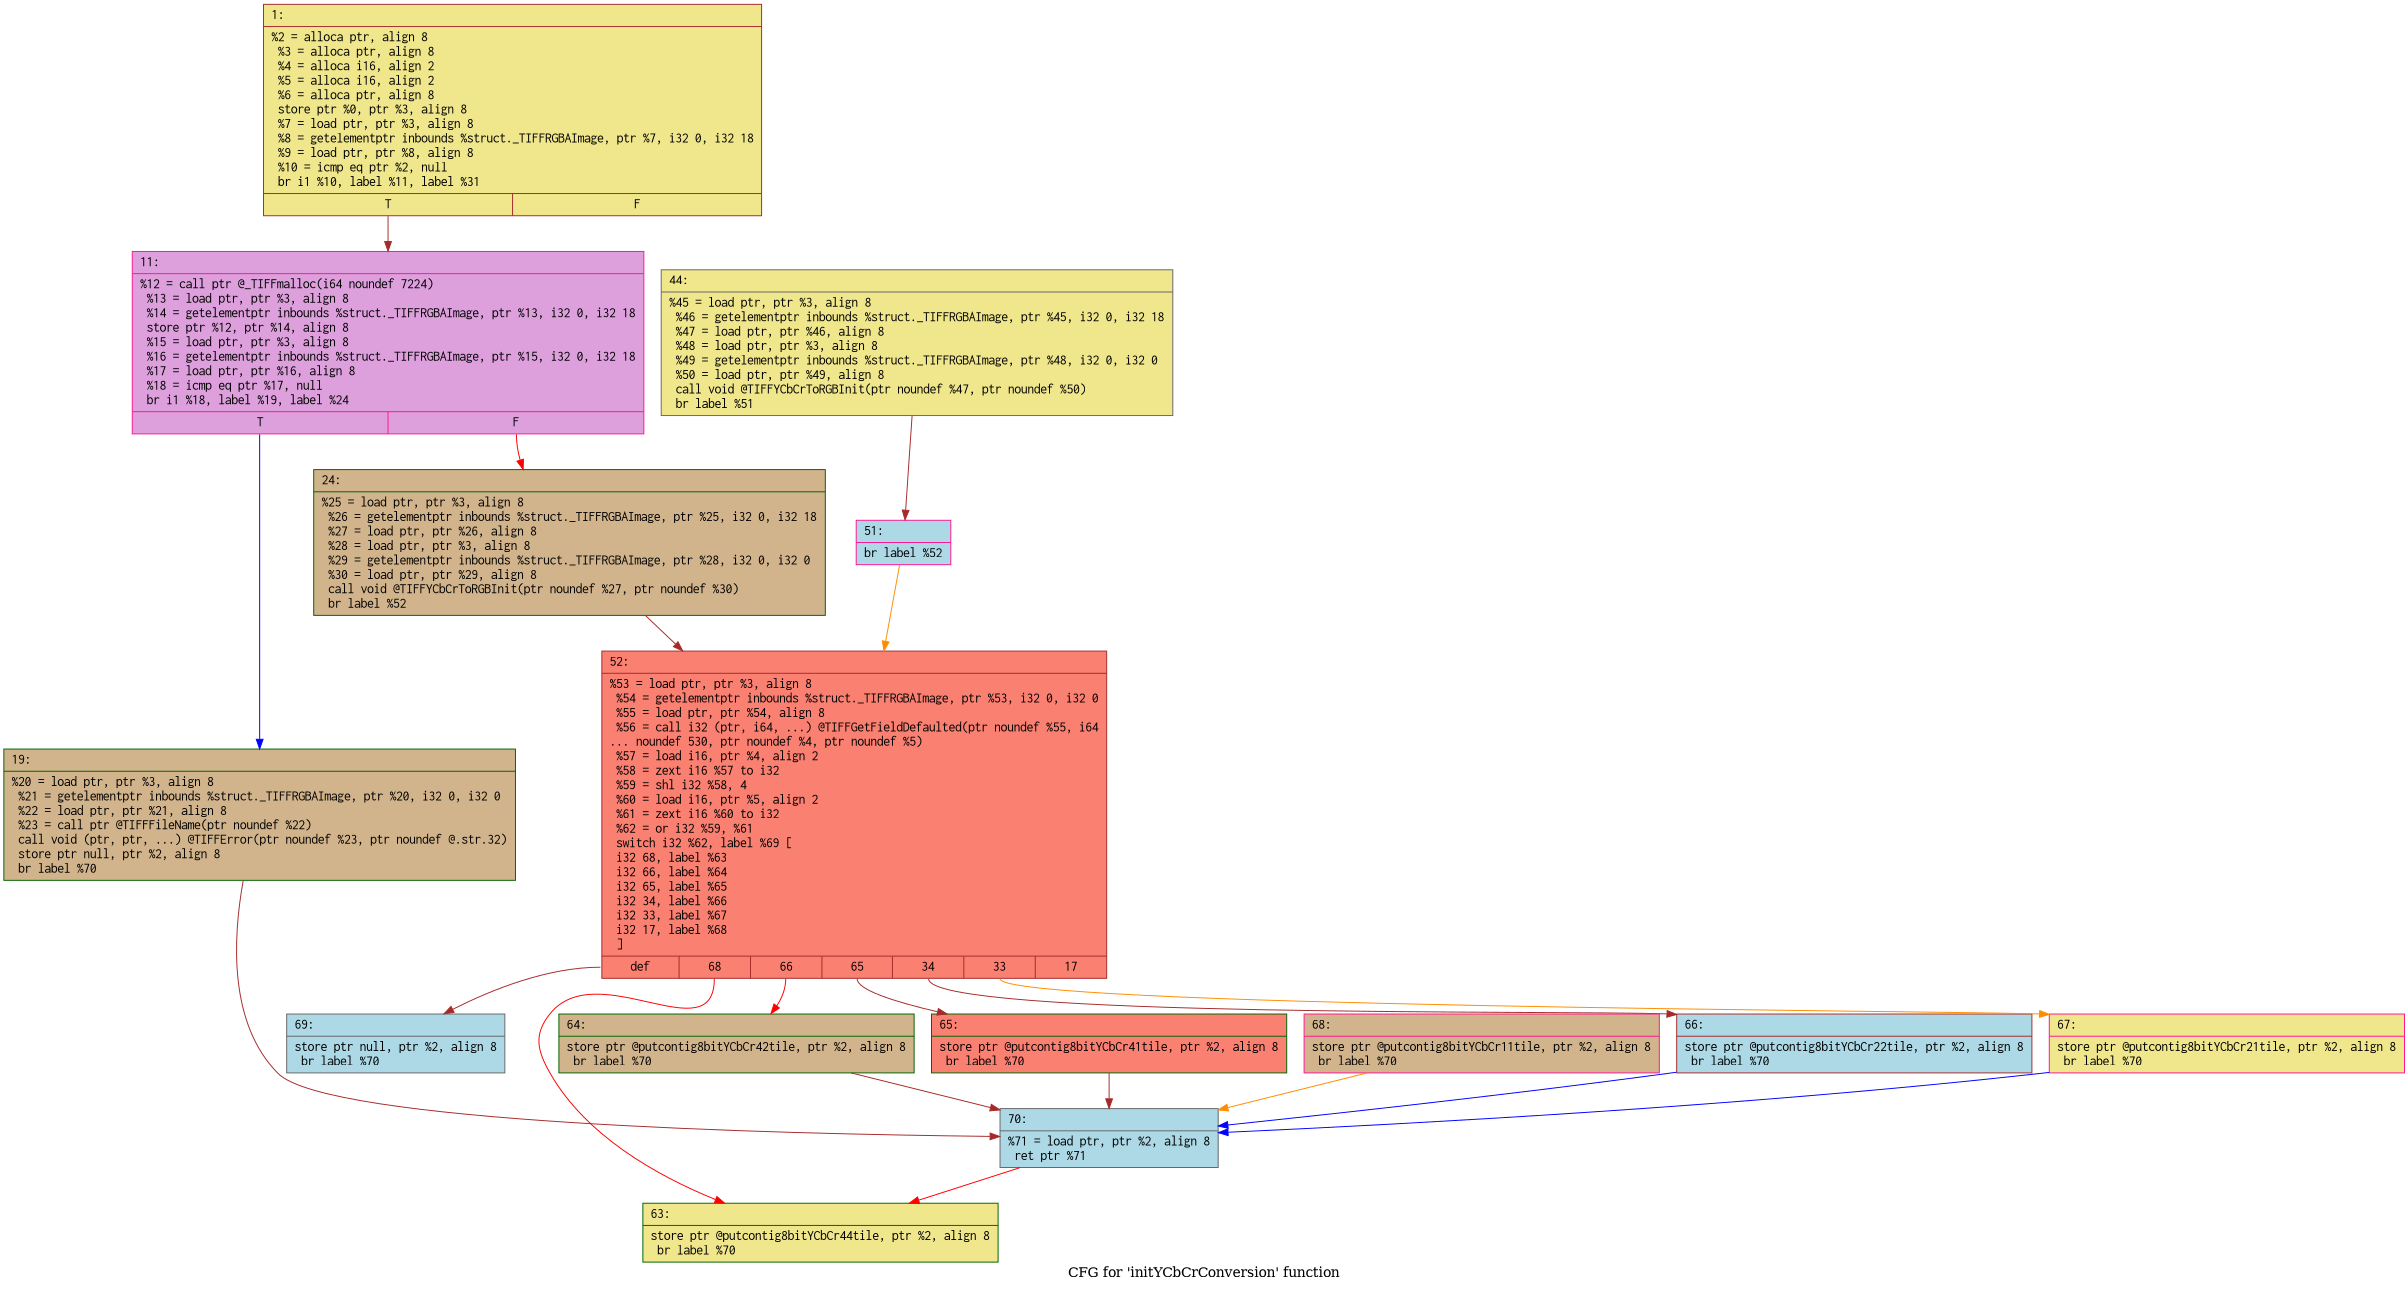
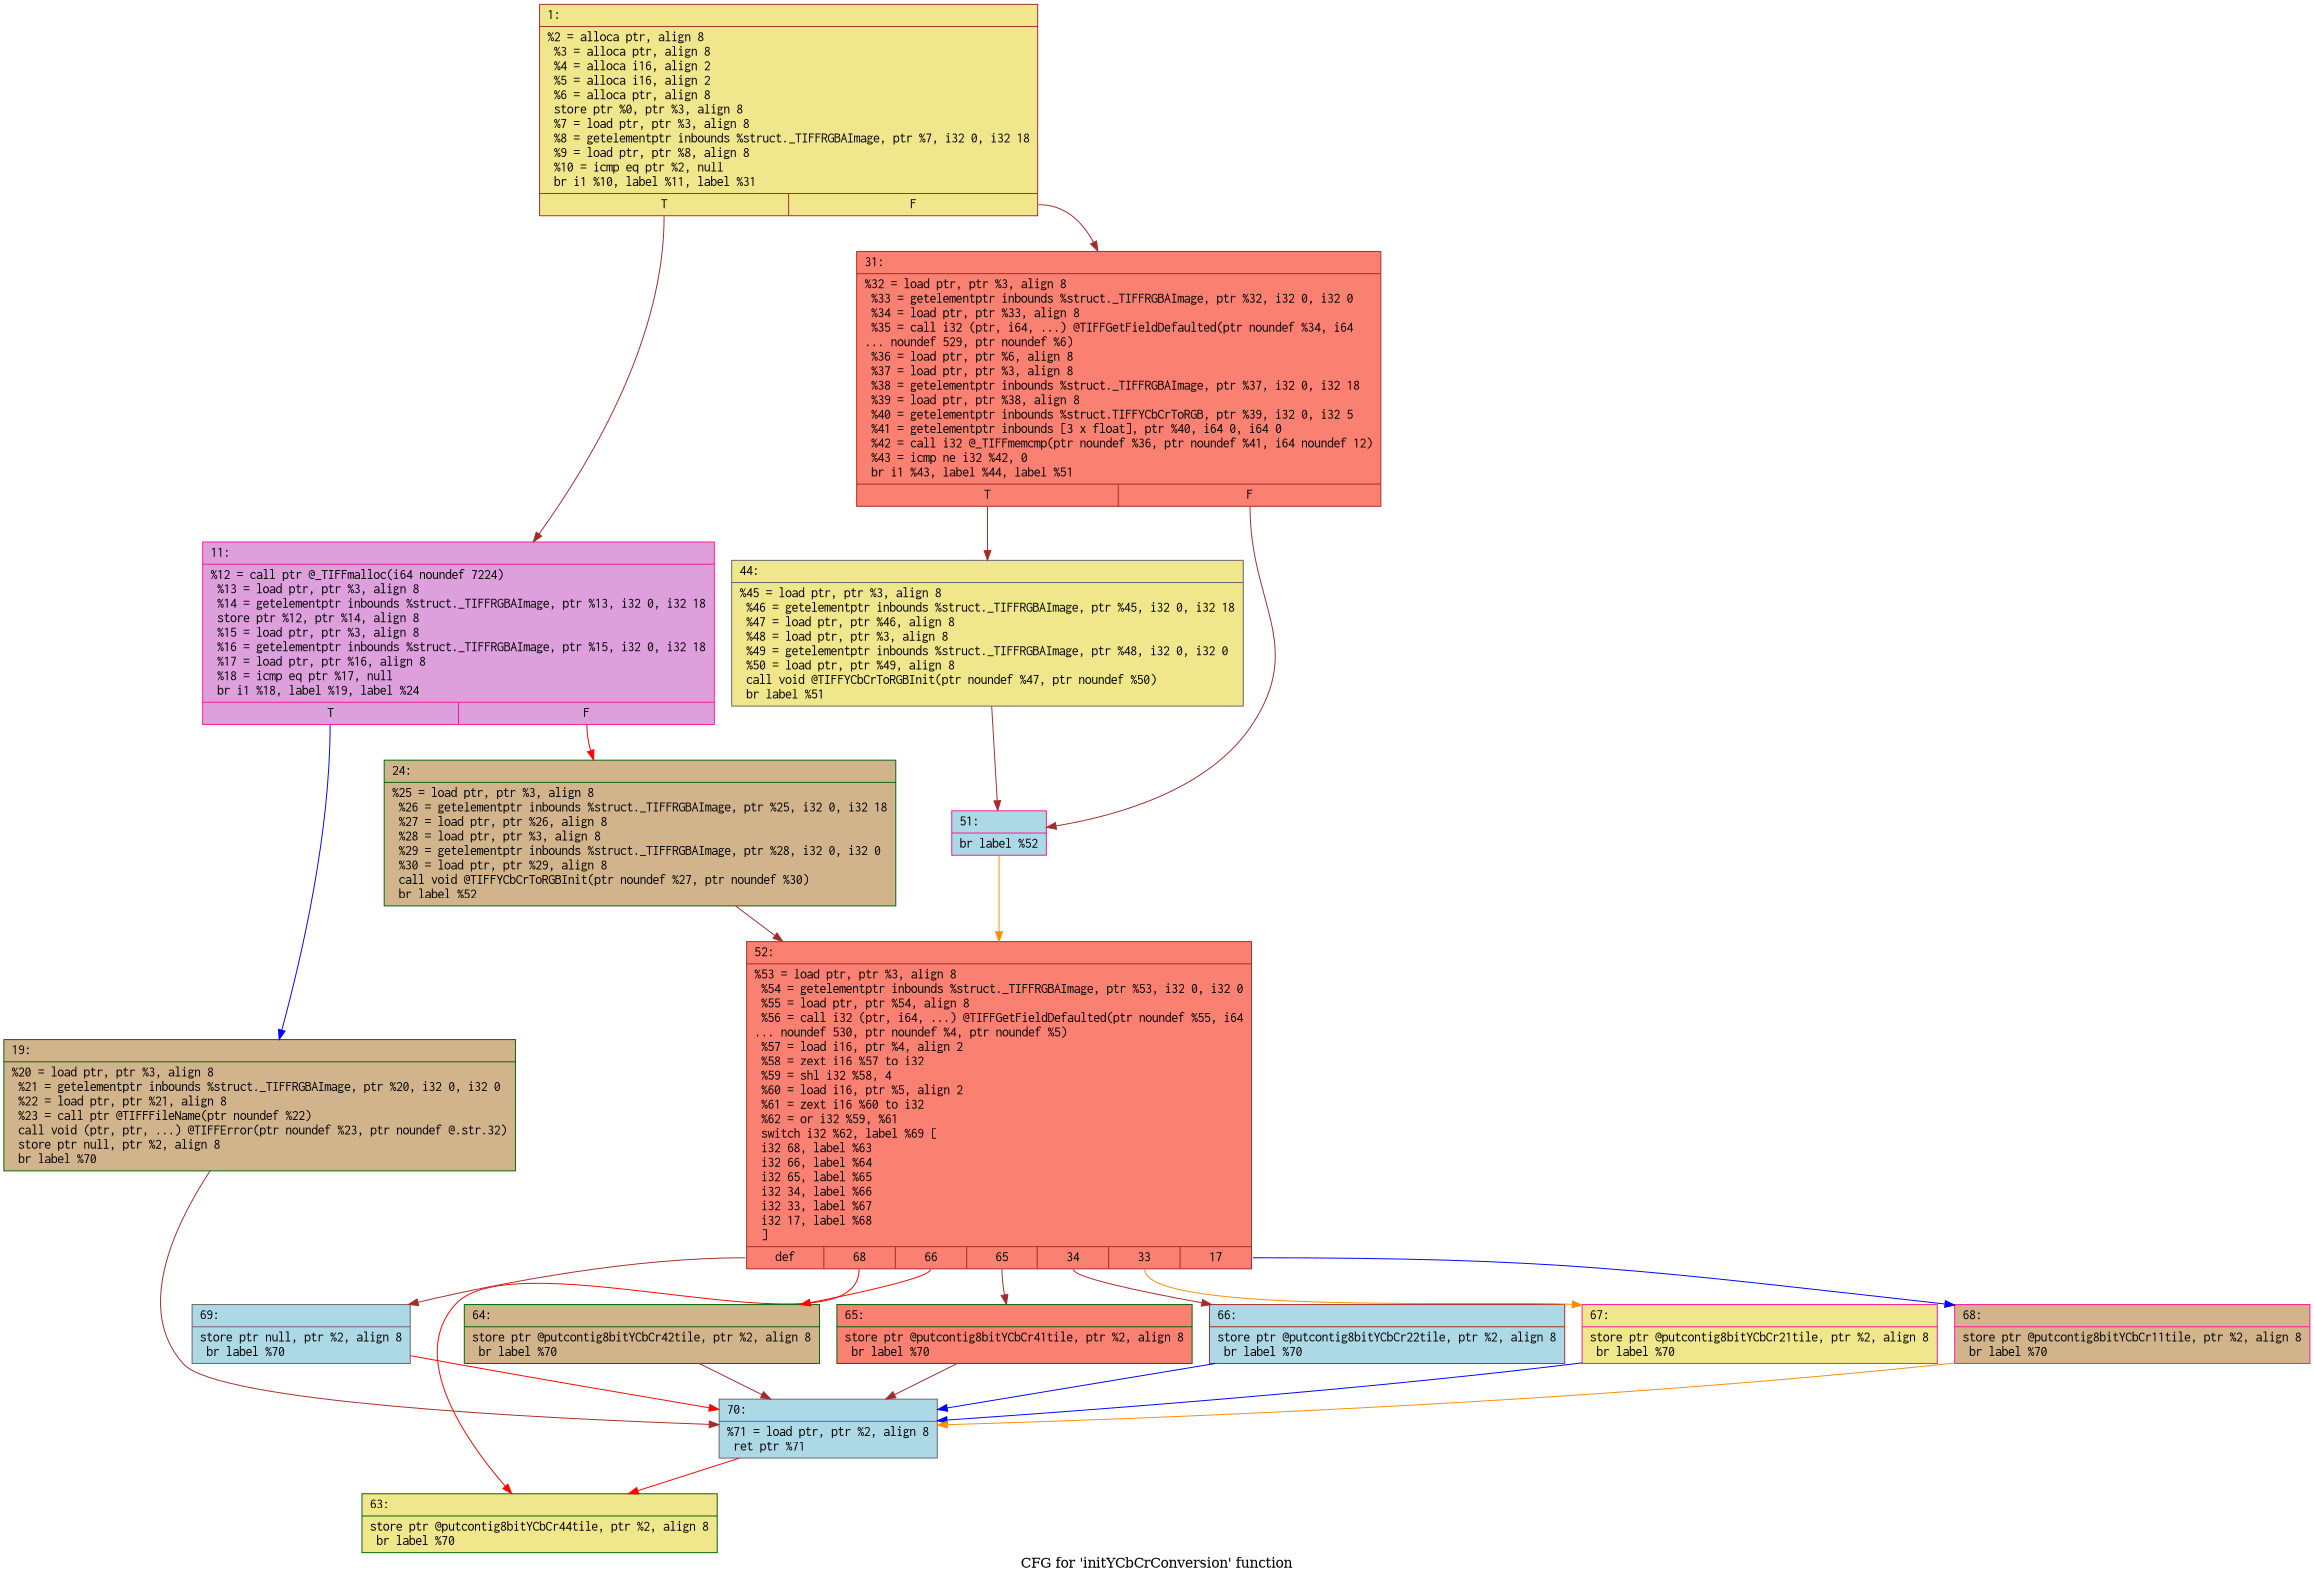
node "31:": added
edge "52:" -> "68:": added
edge "69:" -> "70:": added
